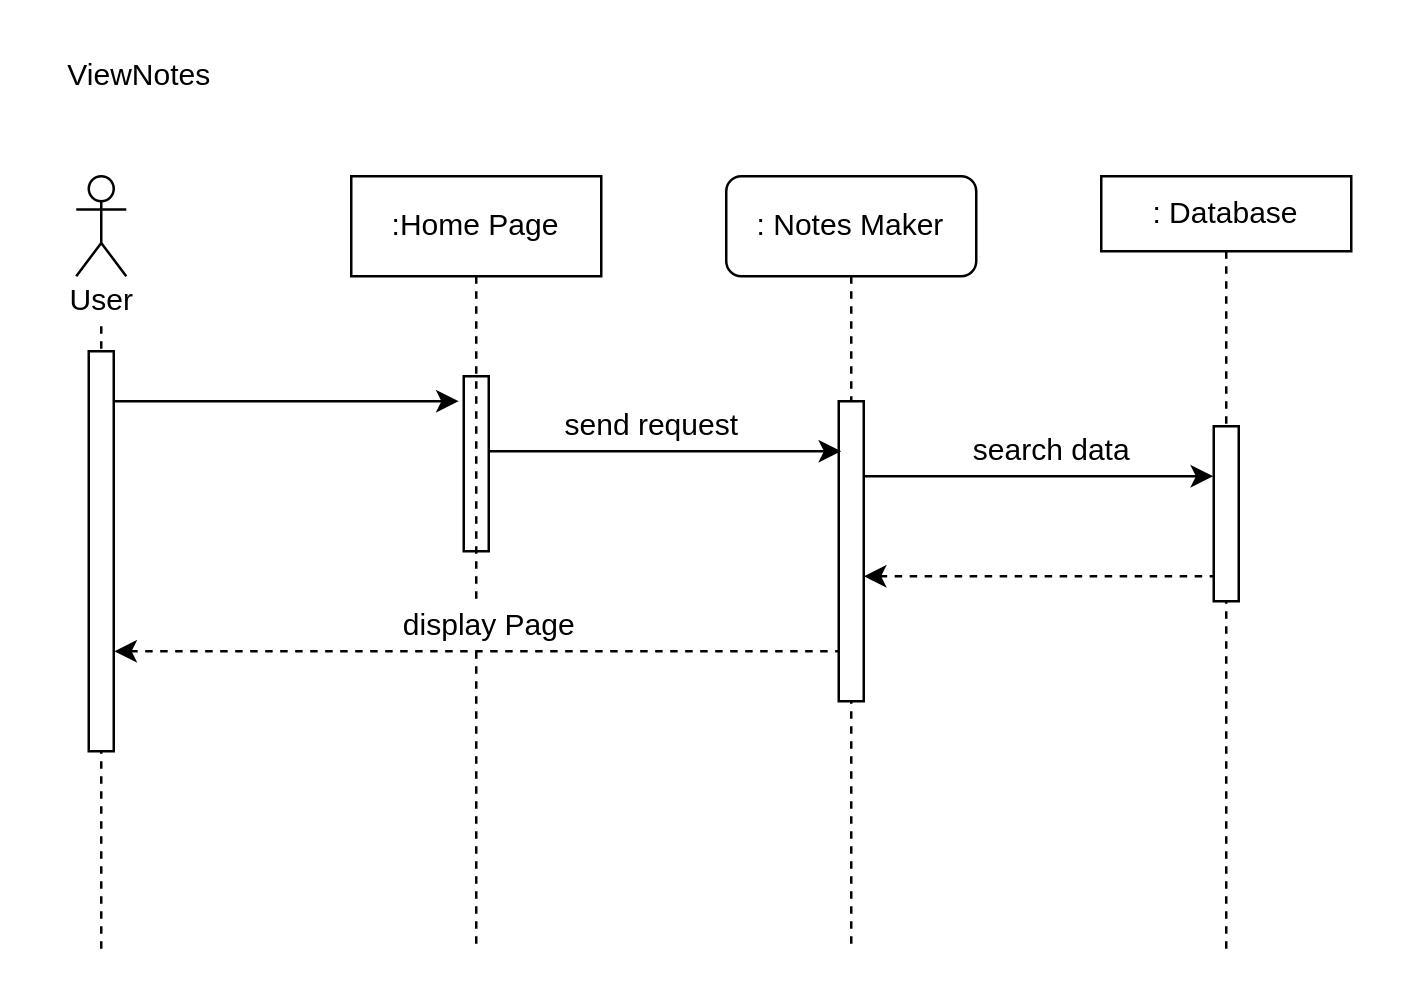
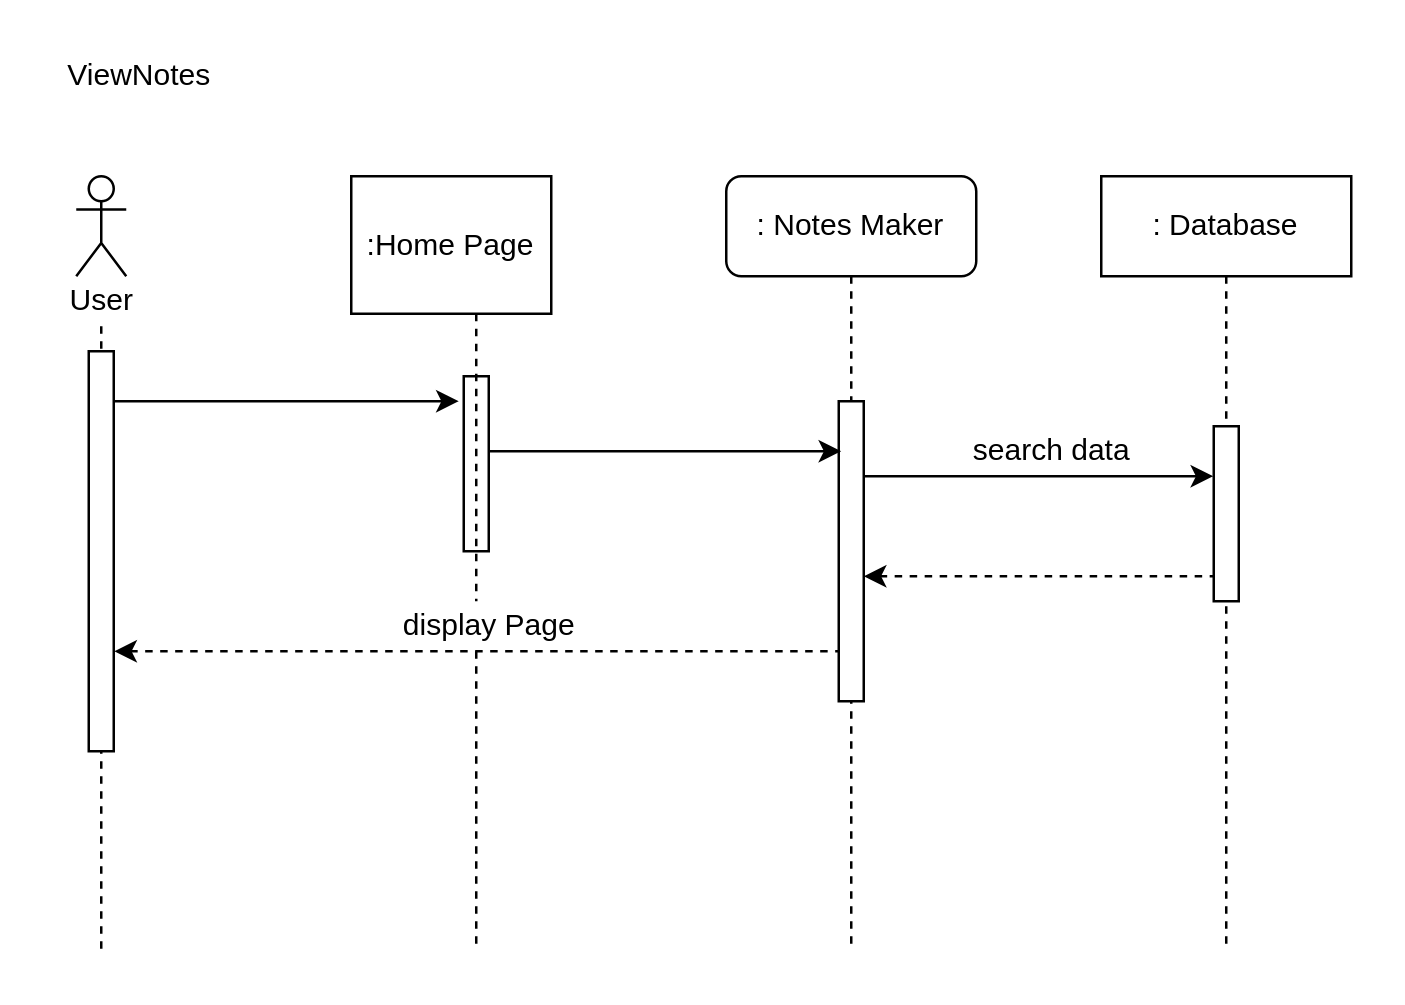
node ": Database": size 250x75 -> 250x100
node ":Home Page": size 250x100 -> 200x138
node "send request": removed
